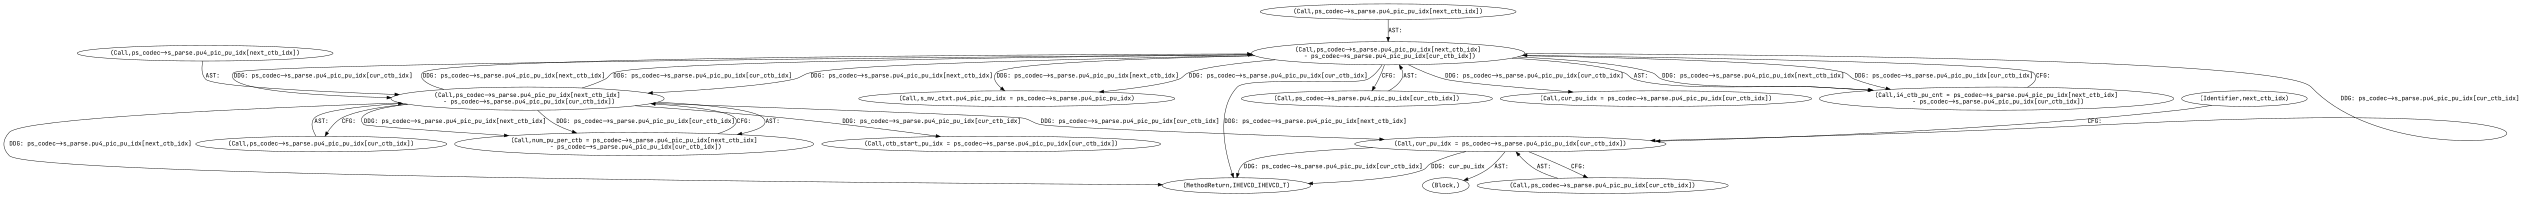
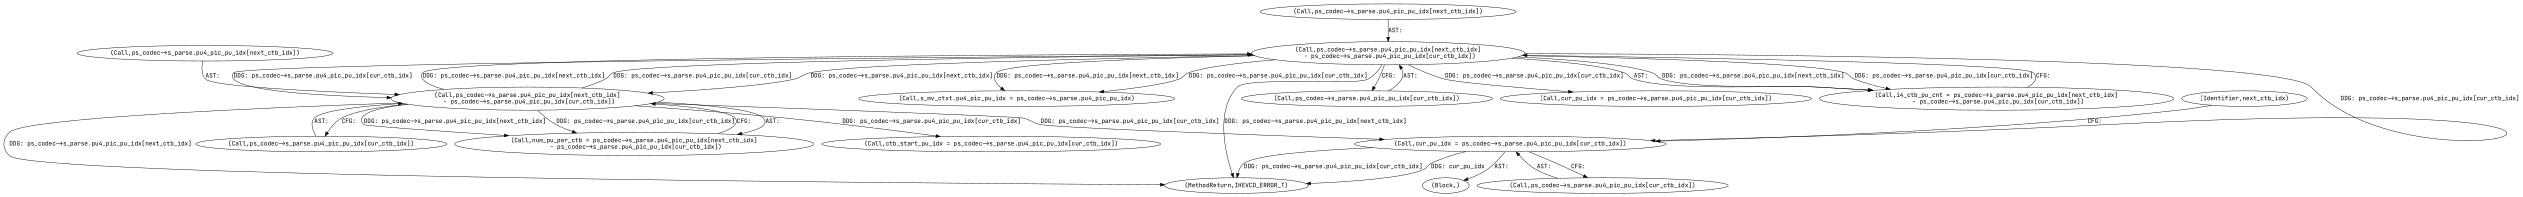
node "(MethodReturn,IHEVCD_IHEVCD_T)": label "(MethodReturn,IHEVCD_IHEVCD_T)" -> "(MethodReturn,IHEVCD_ERROR_T)"
